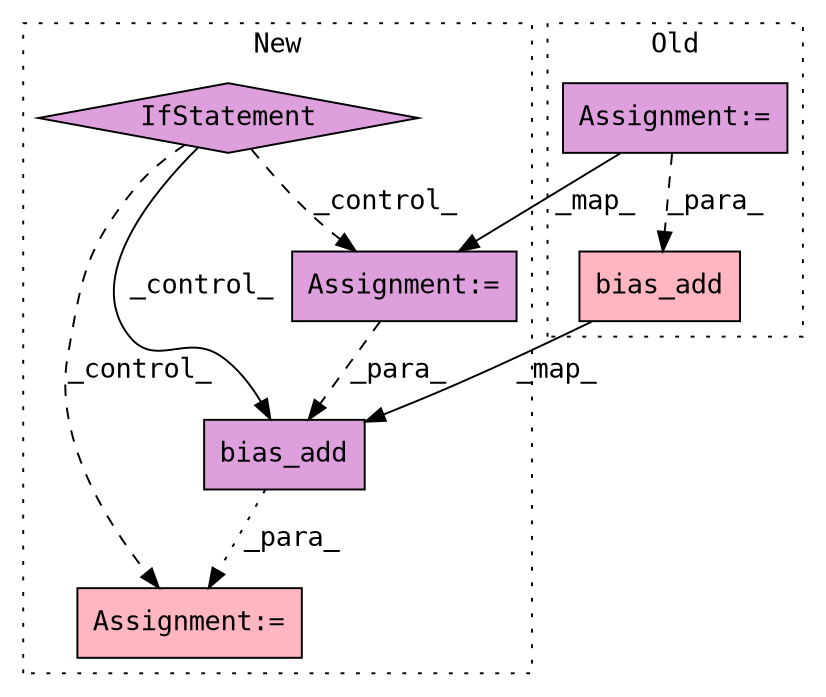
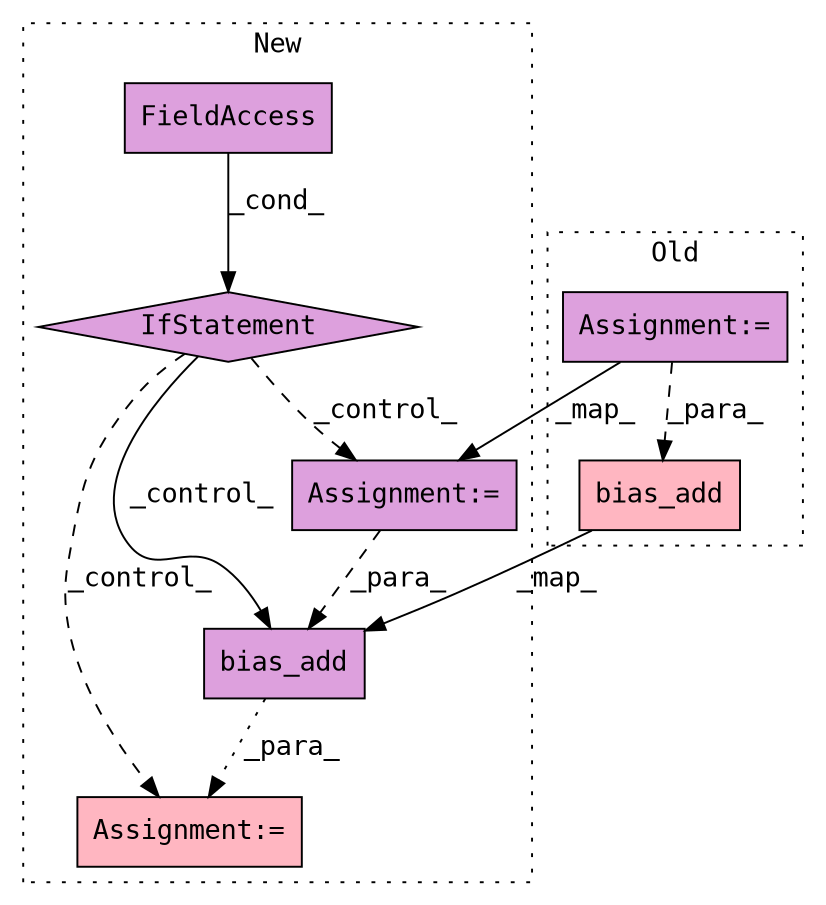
node "FieldAccess": added
